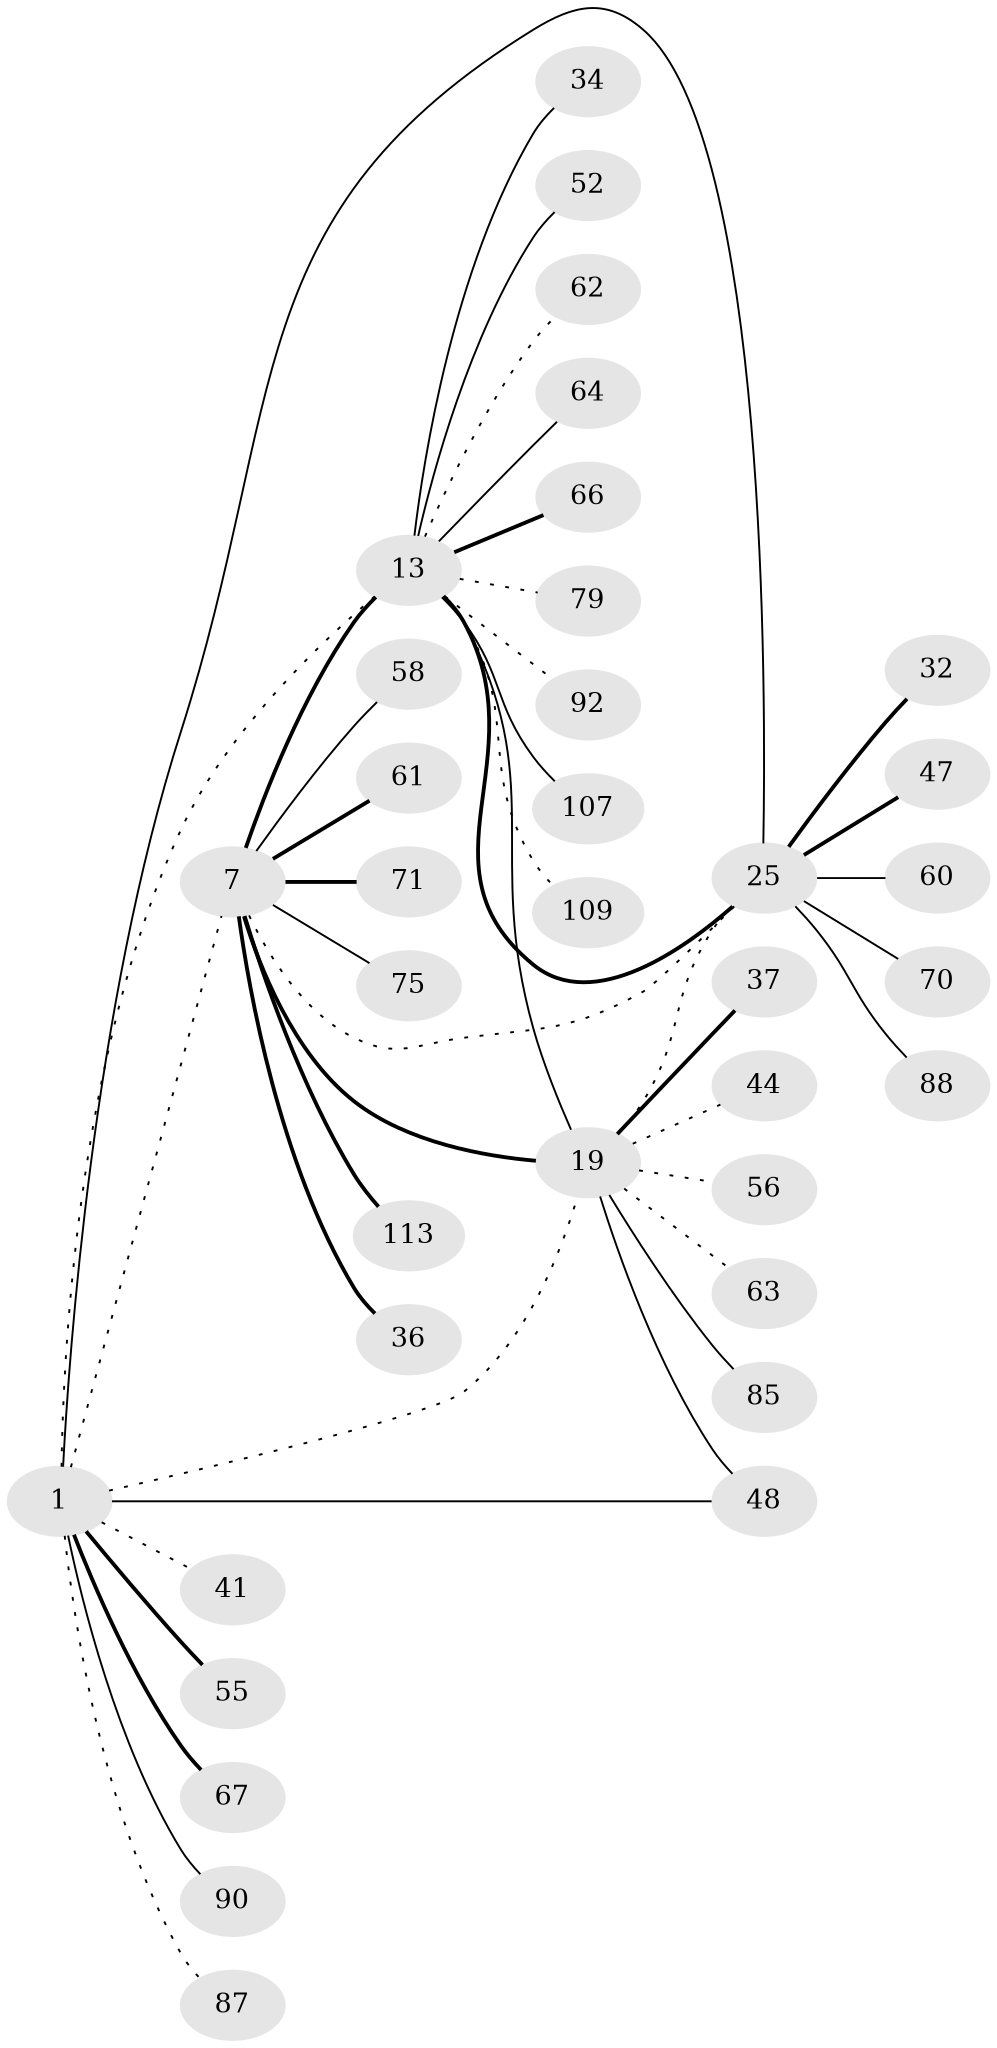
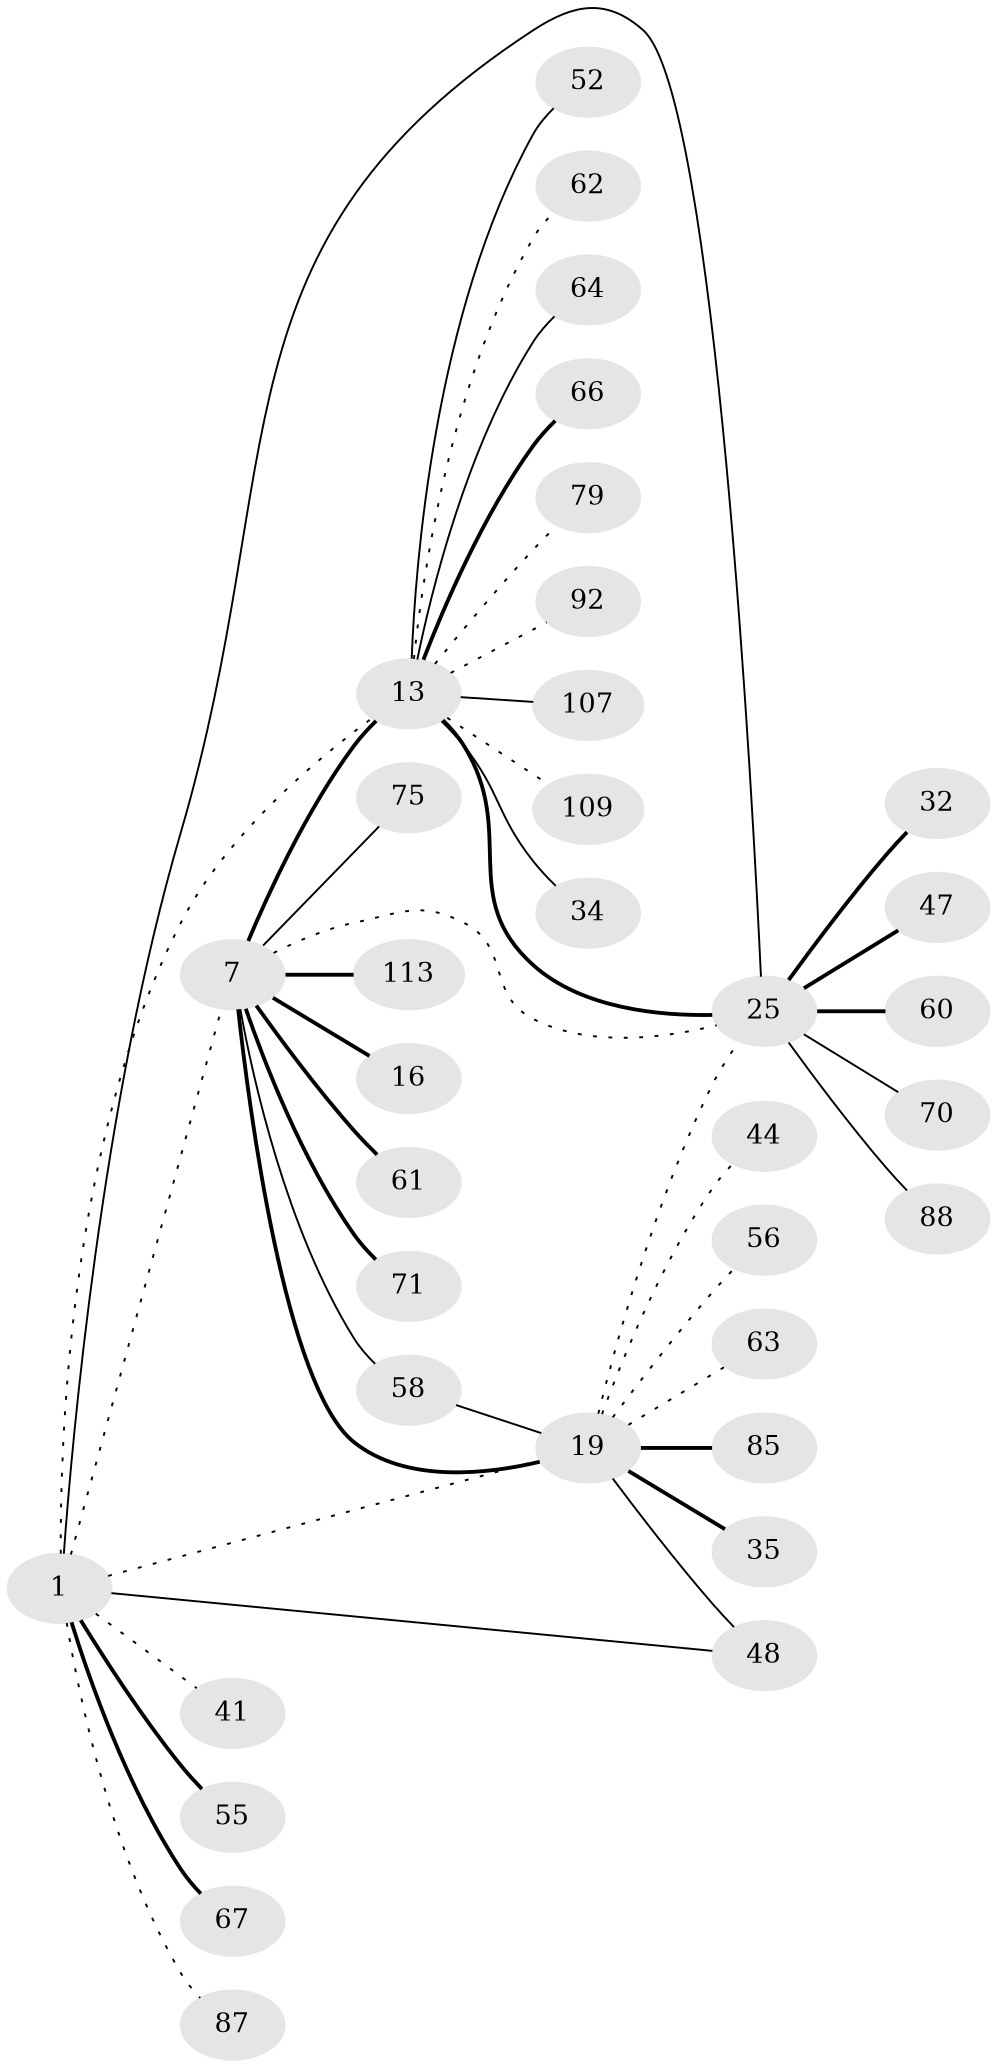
edge "13" -- "19": now "58" -- "19"
edge "25" -- "60": style solid -> bold
node "37": label "37" -> "35"
edge "19" -- "85": style solid -> bold
node "36": label "36" -> "16"
node "90": removed
